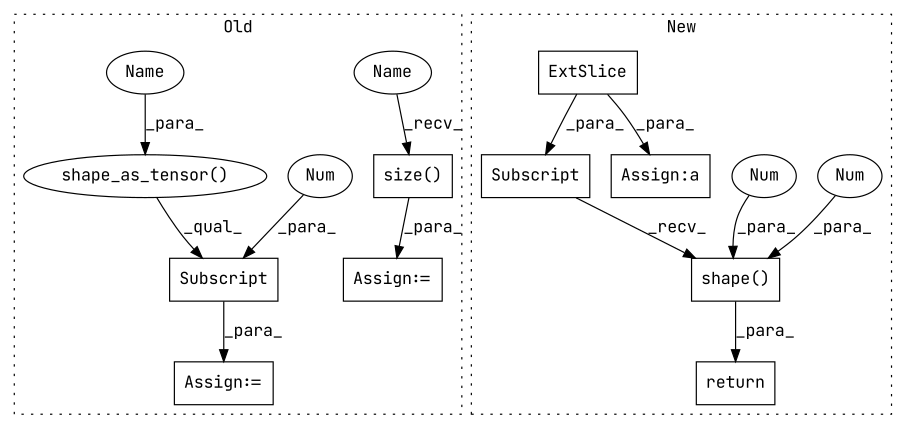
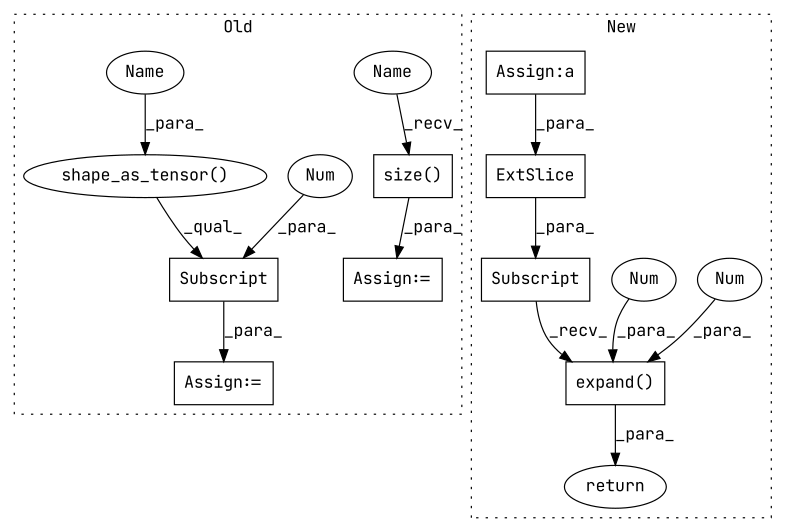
edge "ExtSlice" -> "Assign:a": reversed
node "shape()": label "shape()" -> "expand()"
node "return": shape box -> ellipse
